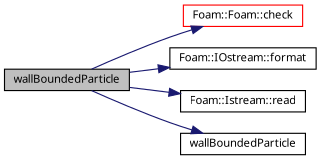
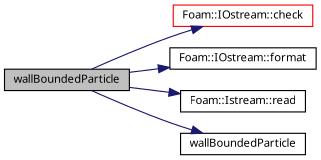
node "Foam::Foam::check": label "Foam::Foam::check" -> "Foam::IOstream::check"
